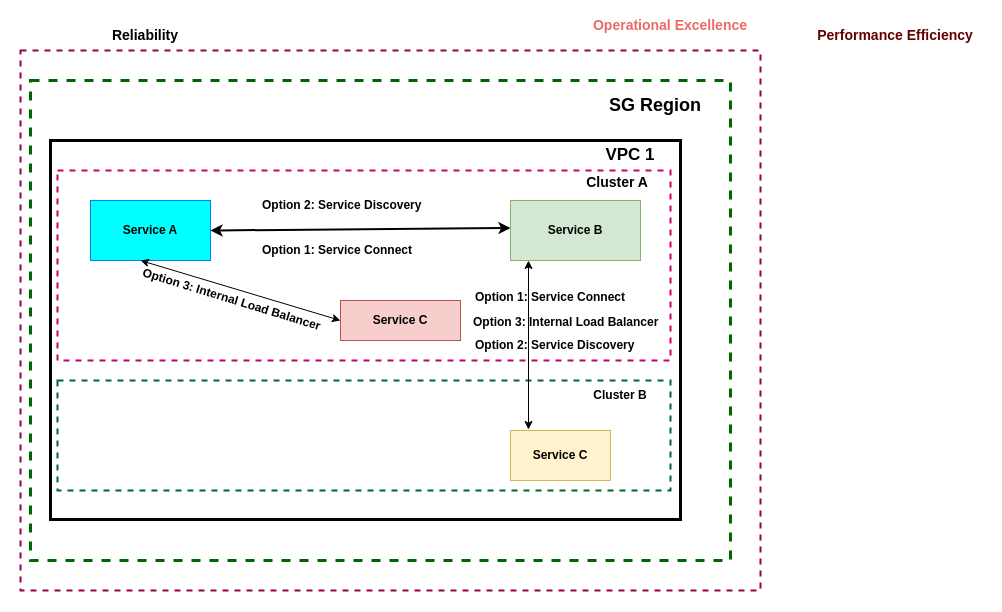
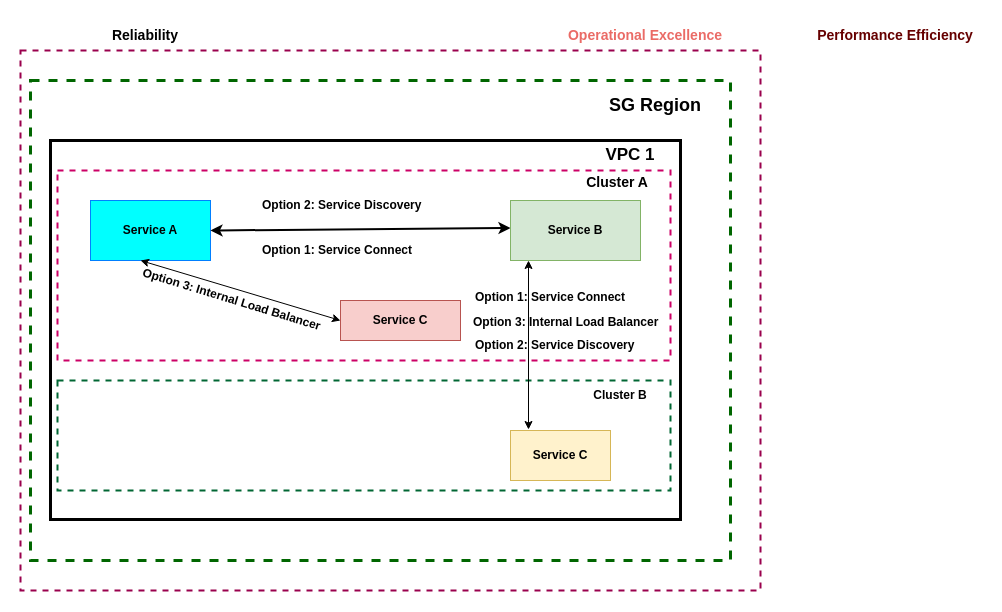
node "Operational Excellence": moved (671, 26) -> (646, 36)
